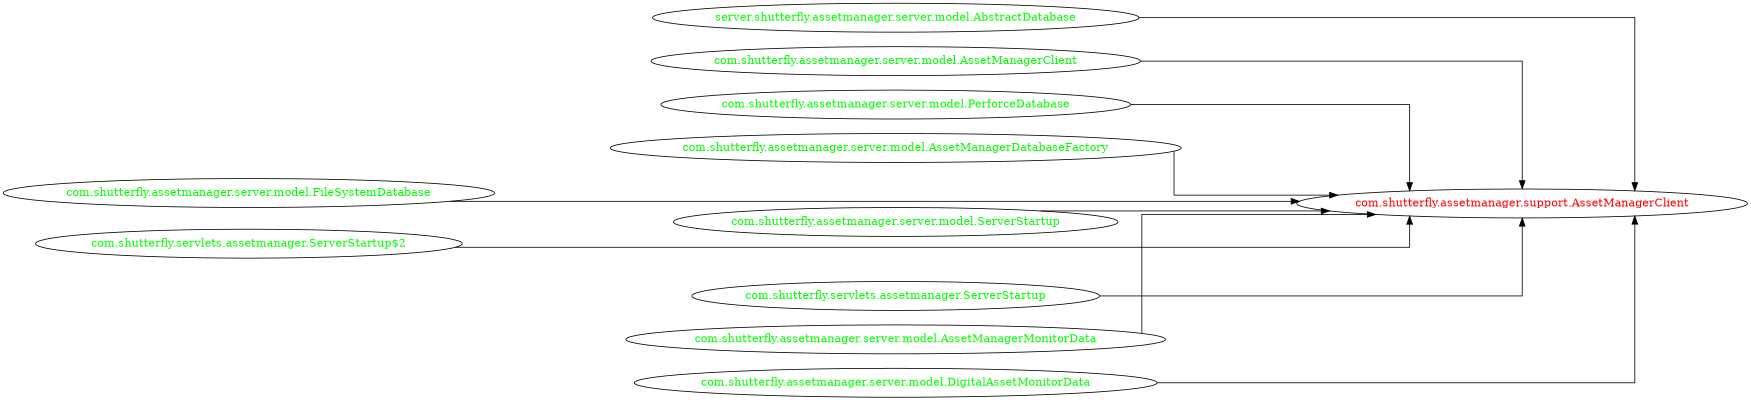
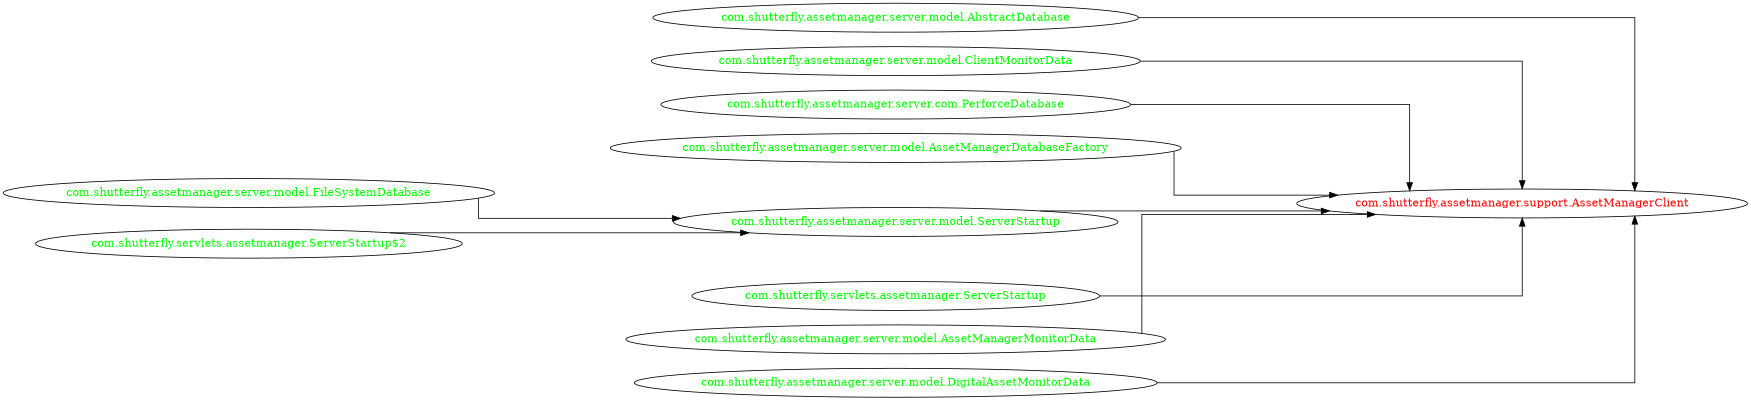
node "server.shutterfly.assetmanager.server.model.AbstractDatabase": label "server.shutterfly.assetmanager.server.model.AbstractDatabase" -> "com.shutterfly.assetmanager.server.model.AbstractDatabase"
node "com.shutterfly.assetmanager.server.model.AssetManagerClient": label "com.shutterfly.assetmanager.server.model.AssetManagerClient" -> "com.shutterfly.assetmanager.server.model.ClientMonitorData"
node "com.shutterfly.assetmanager.server.model.PerforceDatabase": label "com.shutterfly.assetmanager.server.model.PerforceDatabase" -> "com.shutterfly.assetmanager.server.com.PerforceDatabase"
edge "com.shutterfly.assetmanager.server.model.FileSystemDatabase" -> "com.shutterfly.assetmanager.support.AssetManagerClient": now "com.shutterfly.assetmanager.server.model.FileSystemDatabase" -> "com.shutterfly.assetmanager.server.model.ServerStartup"
edge "com.shutterfly.servlets.assetmanager.ServerStartup$2" -> "com.shutterfly.assetmanager.support.AssetManagerClient": now "com.shutterfly.servlets.assetmanager.ServerStartup$2" -> "com.shutterfly.assetmanager.server.model.ServerStartup"
